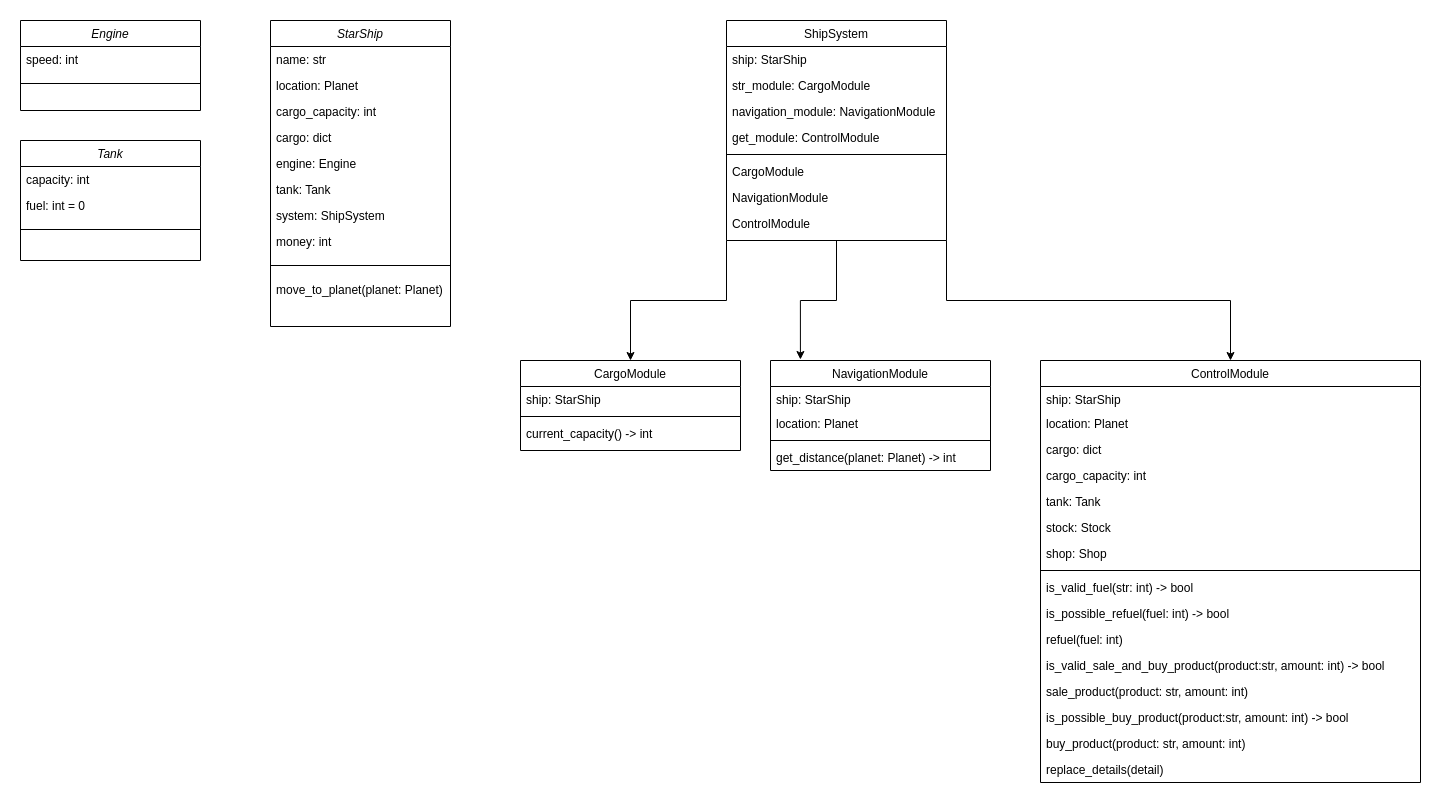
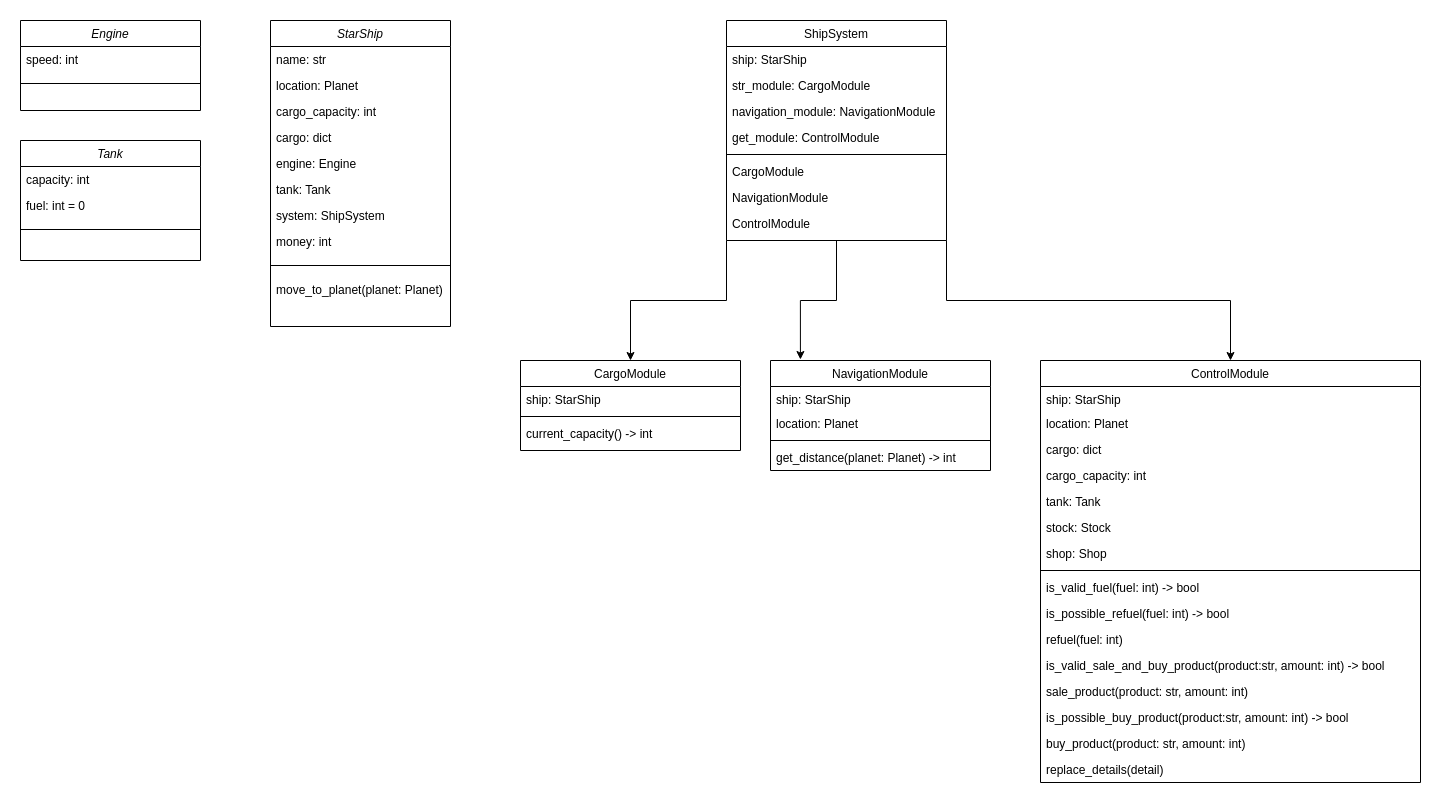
node "is_valid_fuel(str: int) -> bool": label "is_valid_fuel(str: int) -> bool" -> "is_valid_fuel(fuel: int) -> bool"
